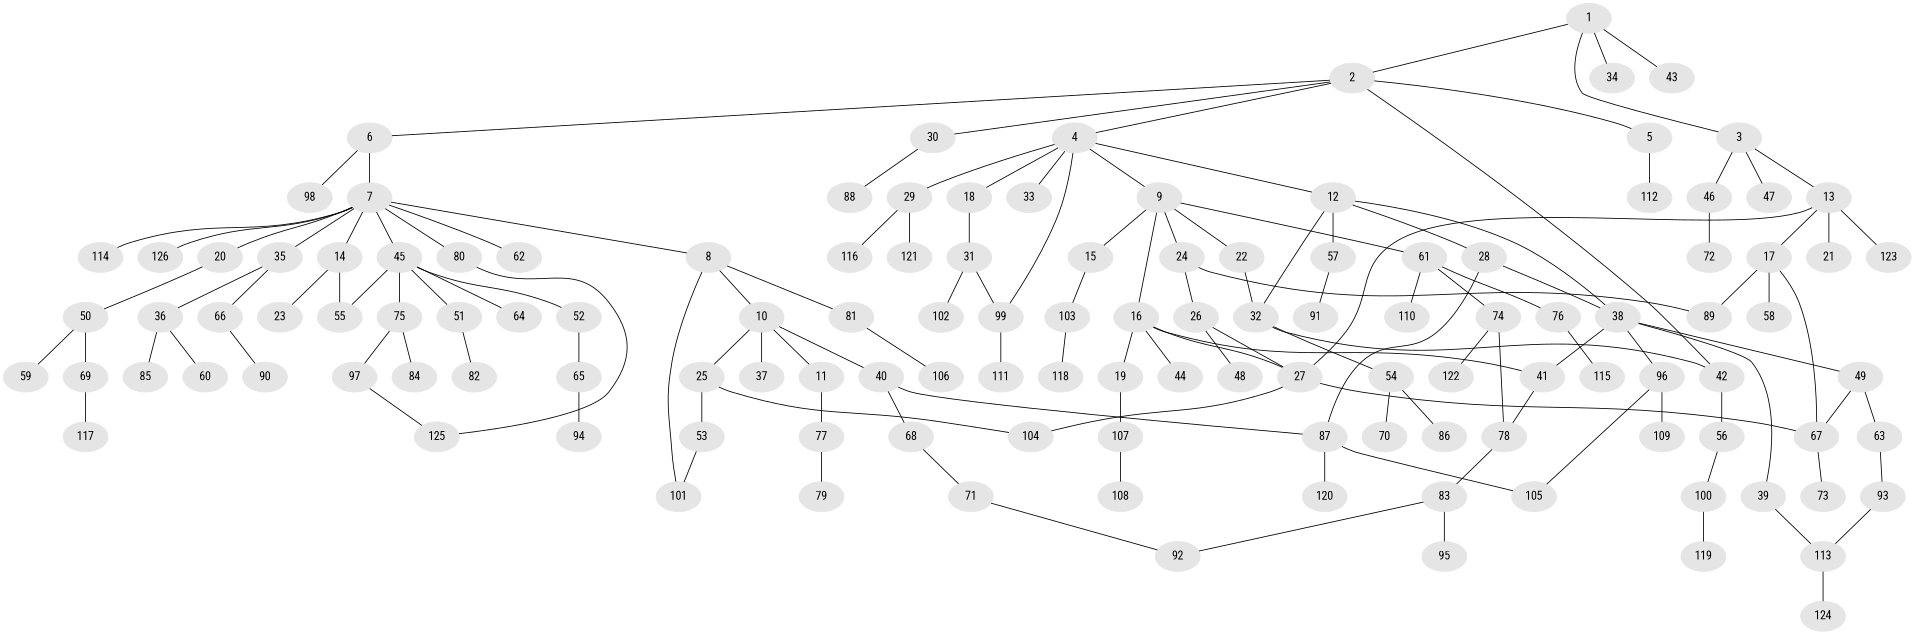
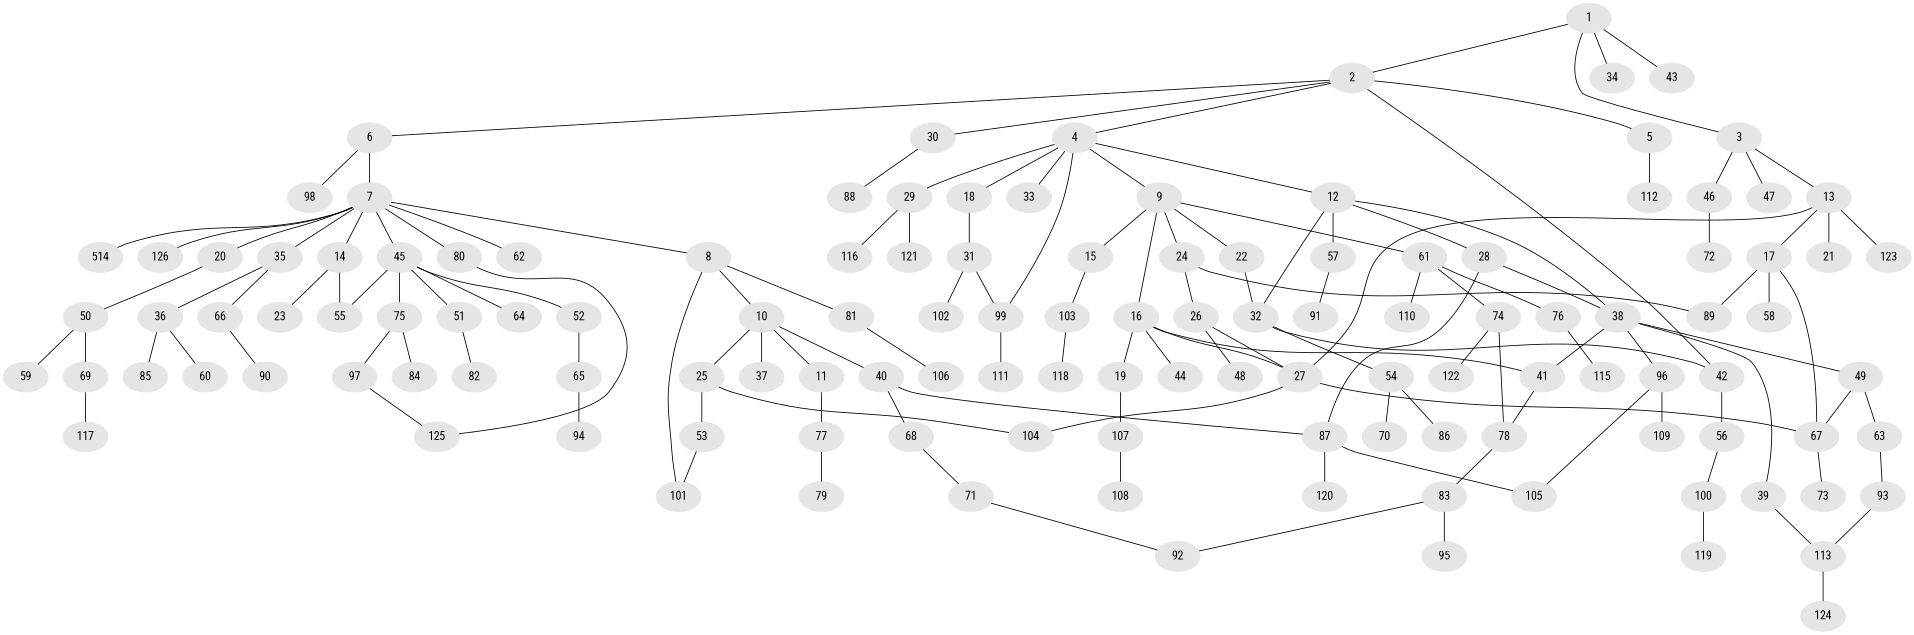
node "114": label "114" -> "514"
